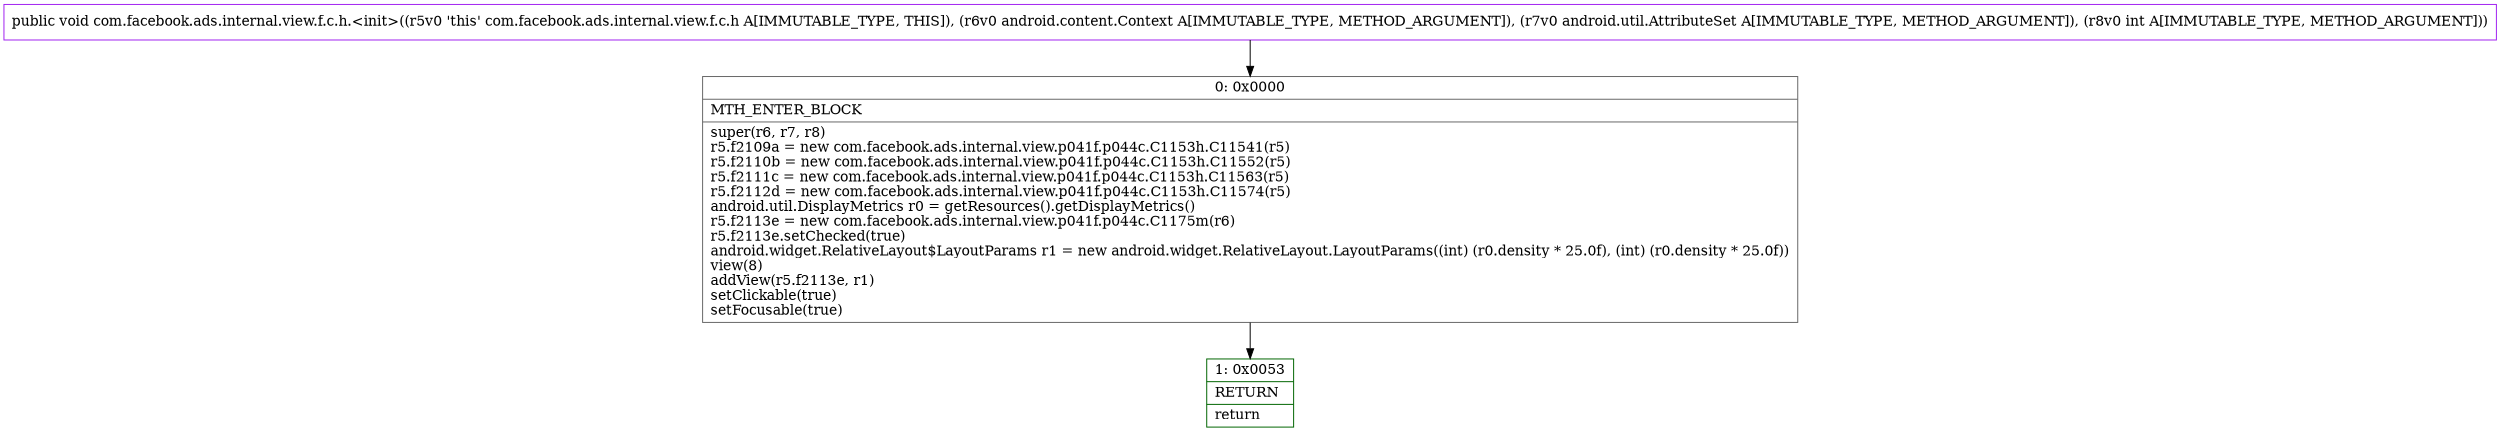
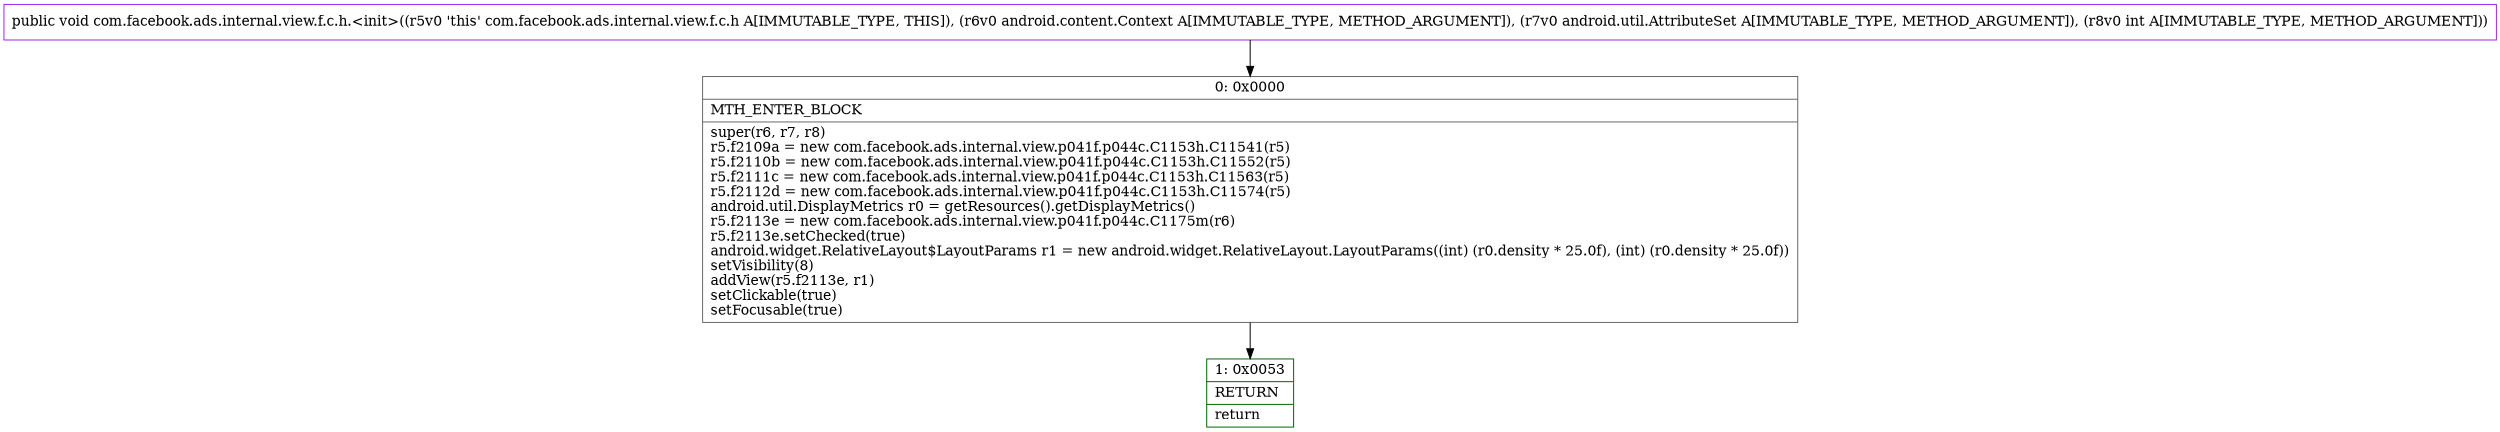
node "0: 0x0000": text "view(8)" -> "setVisibility(8)"
